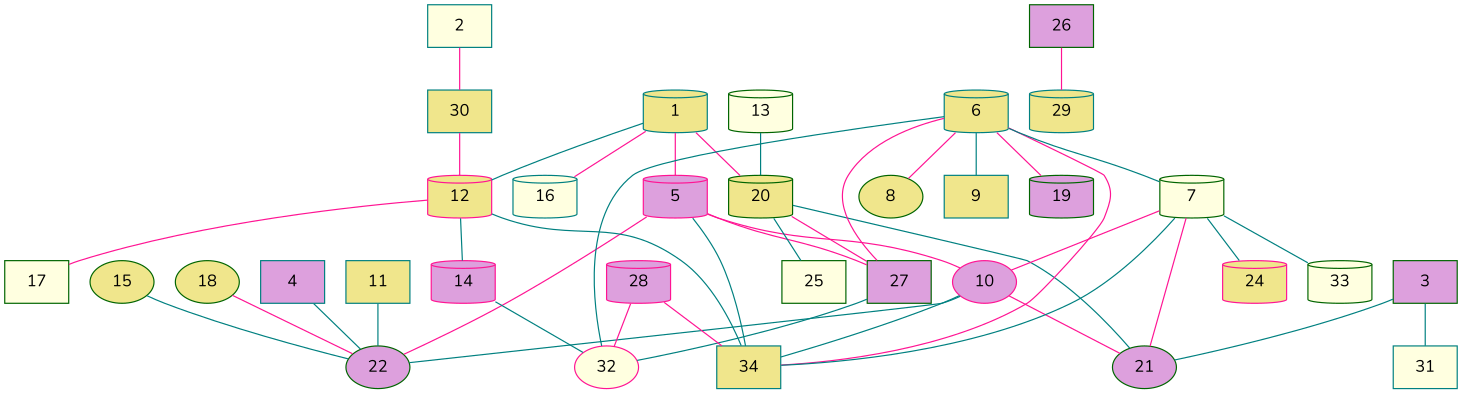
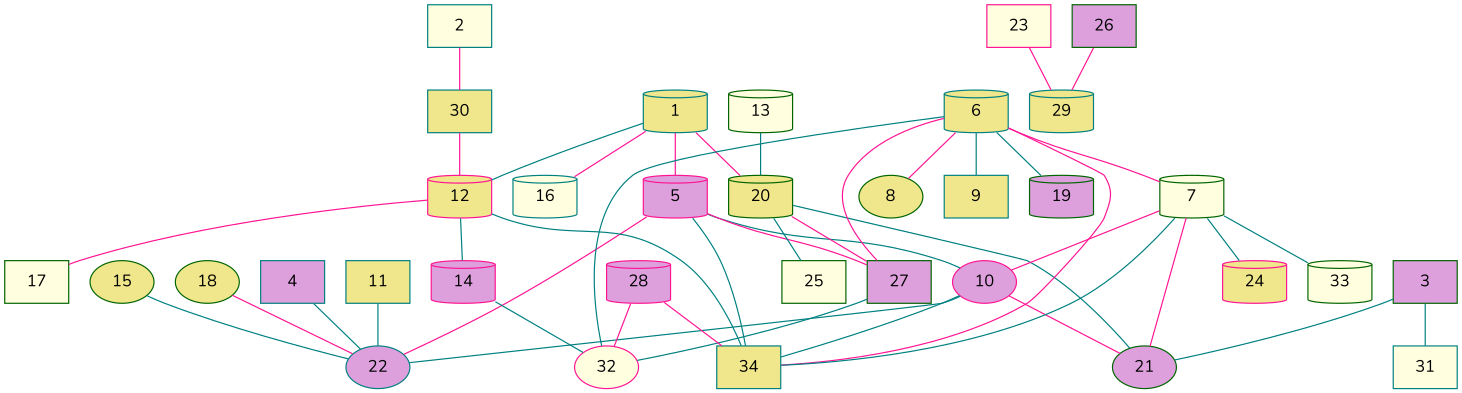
node "23": added
edge "6" -- "19": color deeppink -> teal
edge "6" -- "7": color teal -> deeppink
edge "5" -- "10": color deeppink -> teal
node "22": color darkgreen -> teal
